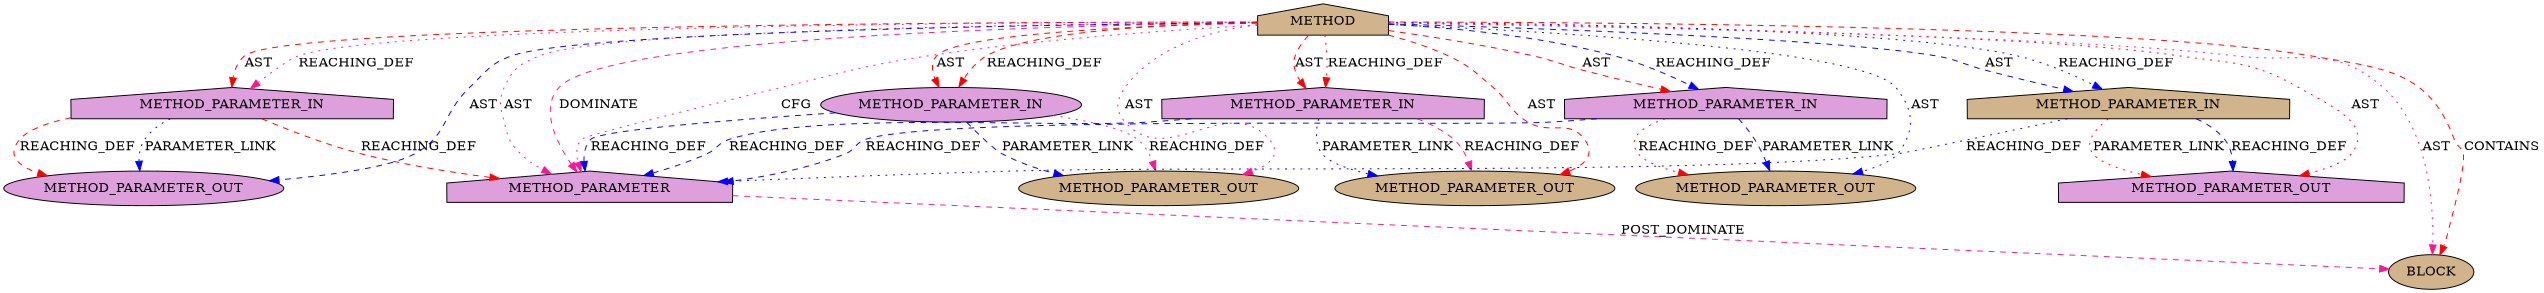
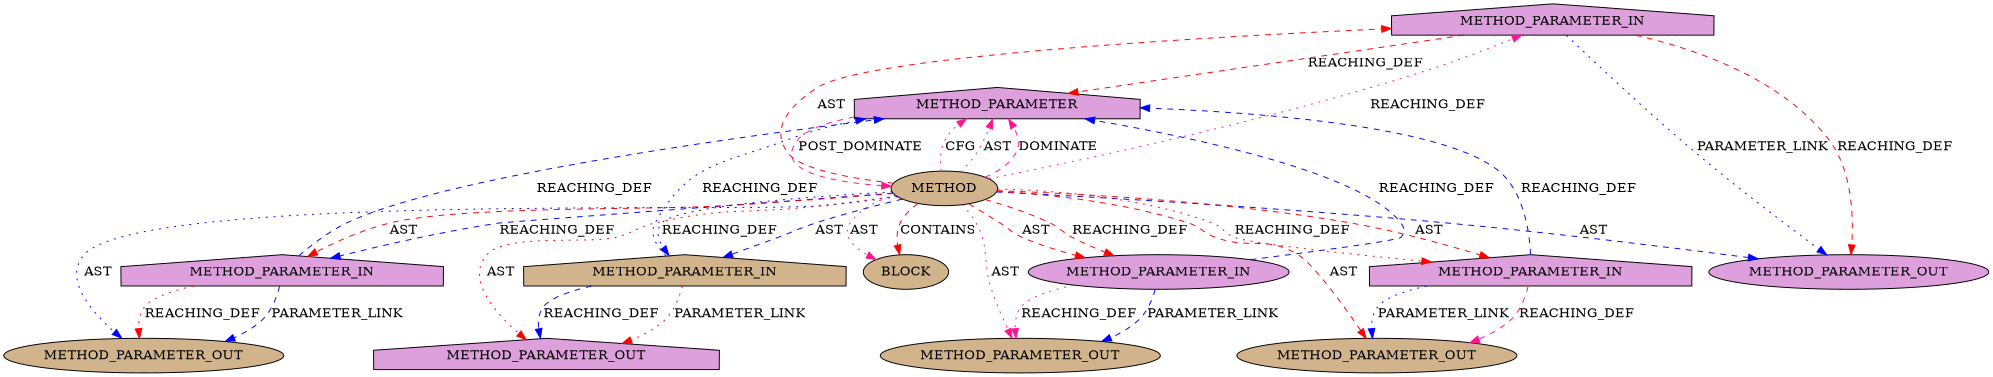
node "METHOD": shape house -> ellipse
edge "METHOD_PARAMETER" -> "BLOCK": now "METHOD_PARAMETER" -> "METHOD"
